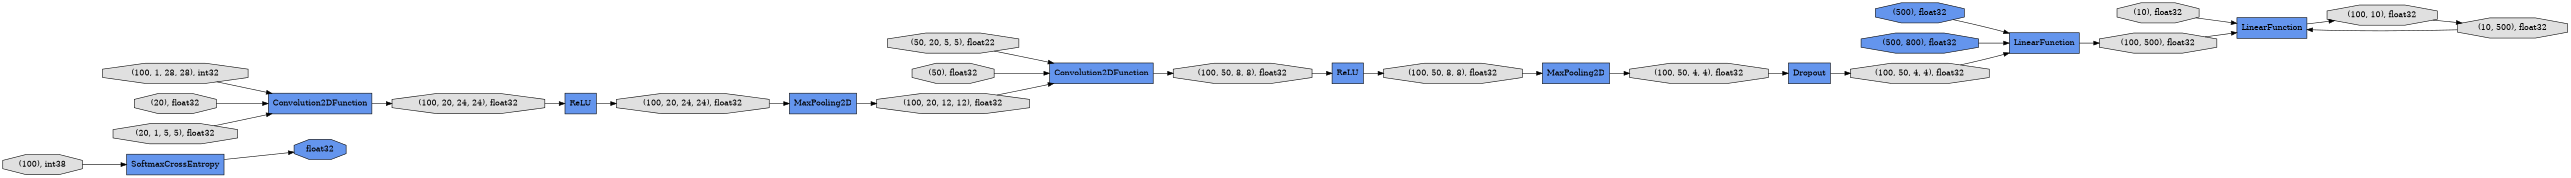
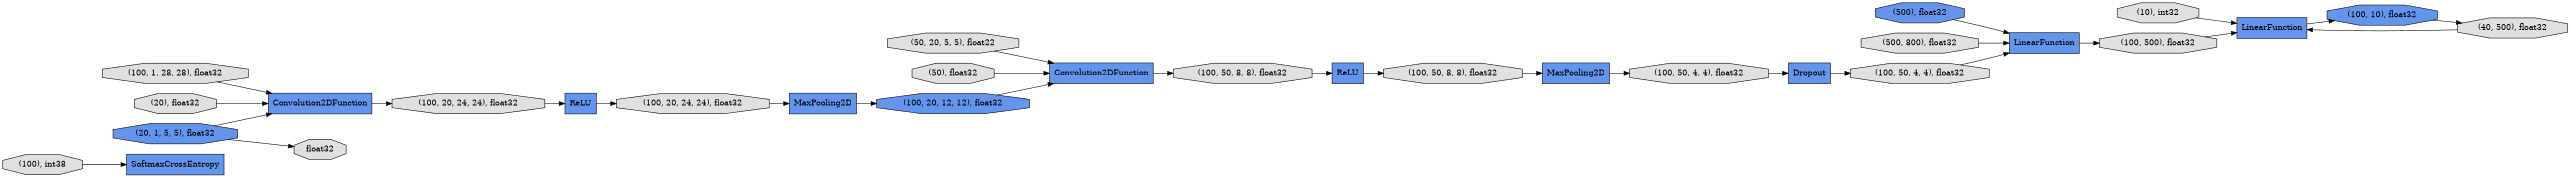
node "(10), float32": label "(10), float32" -> "(10), int32"
node "(100, 10), float32": fillcolor #e0e0e0 -> #6495ed
node "(10, 500), float32": label "(10, 500), float32" -> "(40, 500), float32"
node "(500, 800), float32": fillcolor #6495ed -> #e0e0e0
node "(100, 1, 28, 28), int32": label "(100, 1, 28, 28), int32" -> "(100, 1, 28, 28), float32"
node "(100, 20, 12, 12), float32": fillcolor #e0e0e0 -> #6495ed
node "(20, 1, 5, 5), float32": fillcolor #e0e0e0 -> #6495ed
node "float32": fillcolor #6495ed -> #e0e0e0
edge "SoftmaxCrossEntropy" -> "float32": now "(20, 1, 5, 5), float32" -> "float32"
